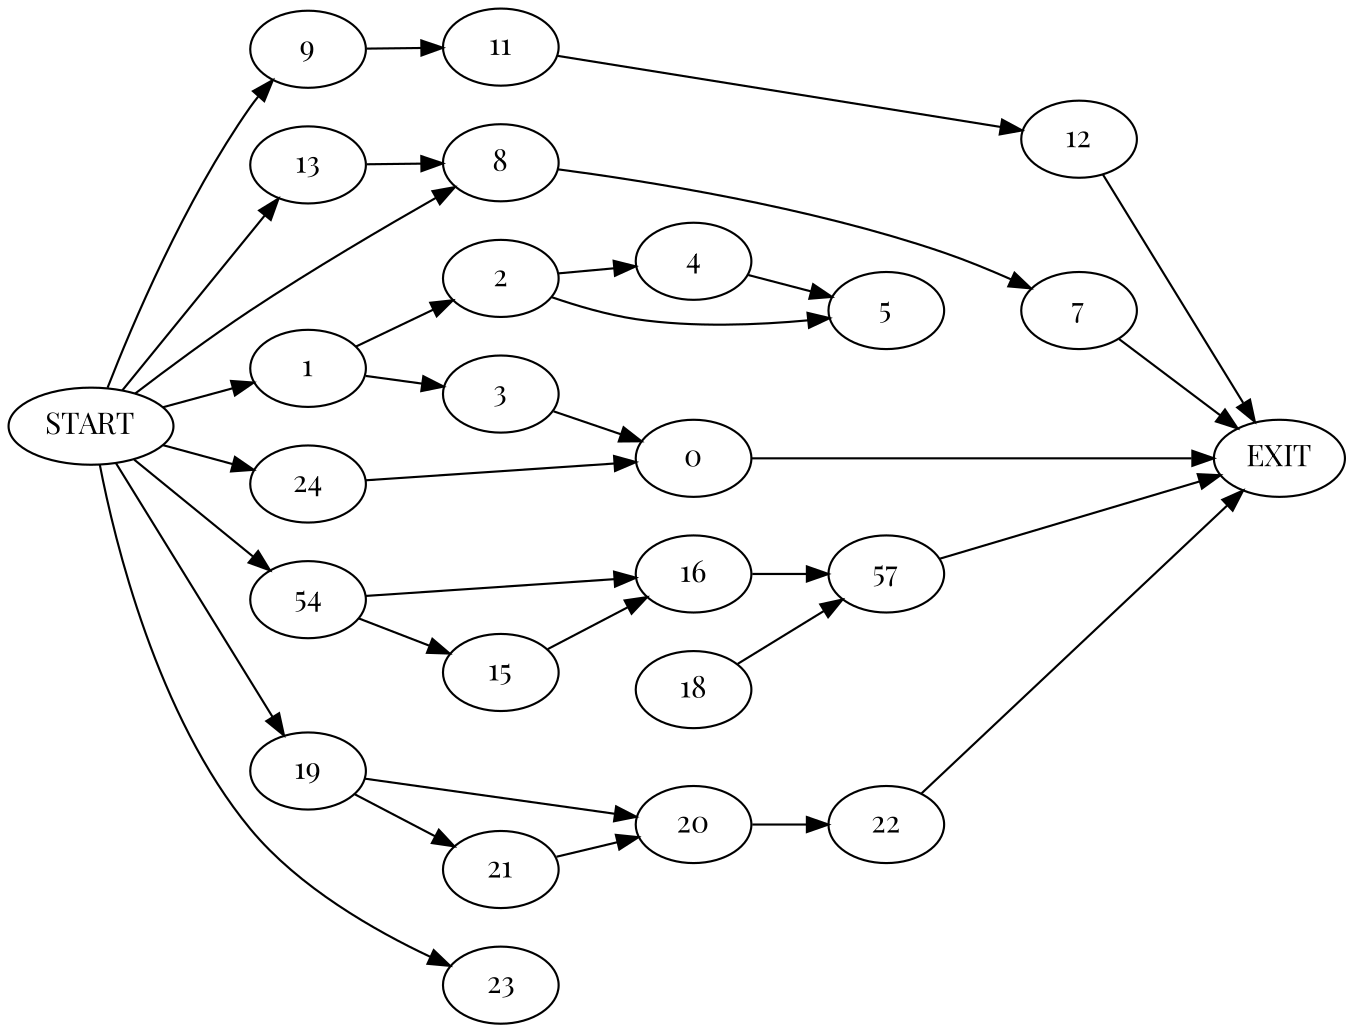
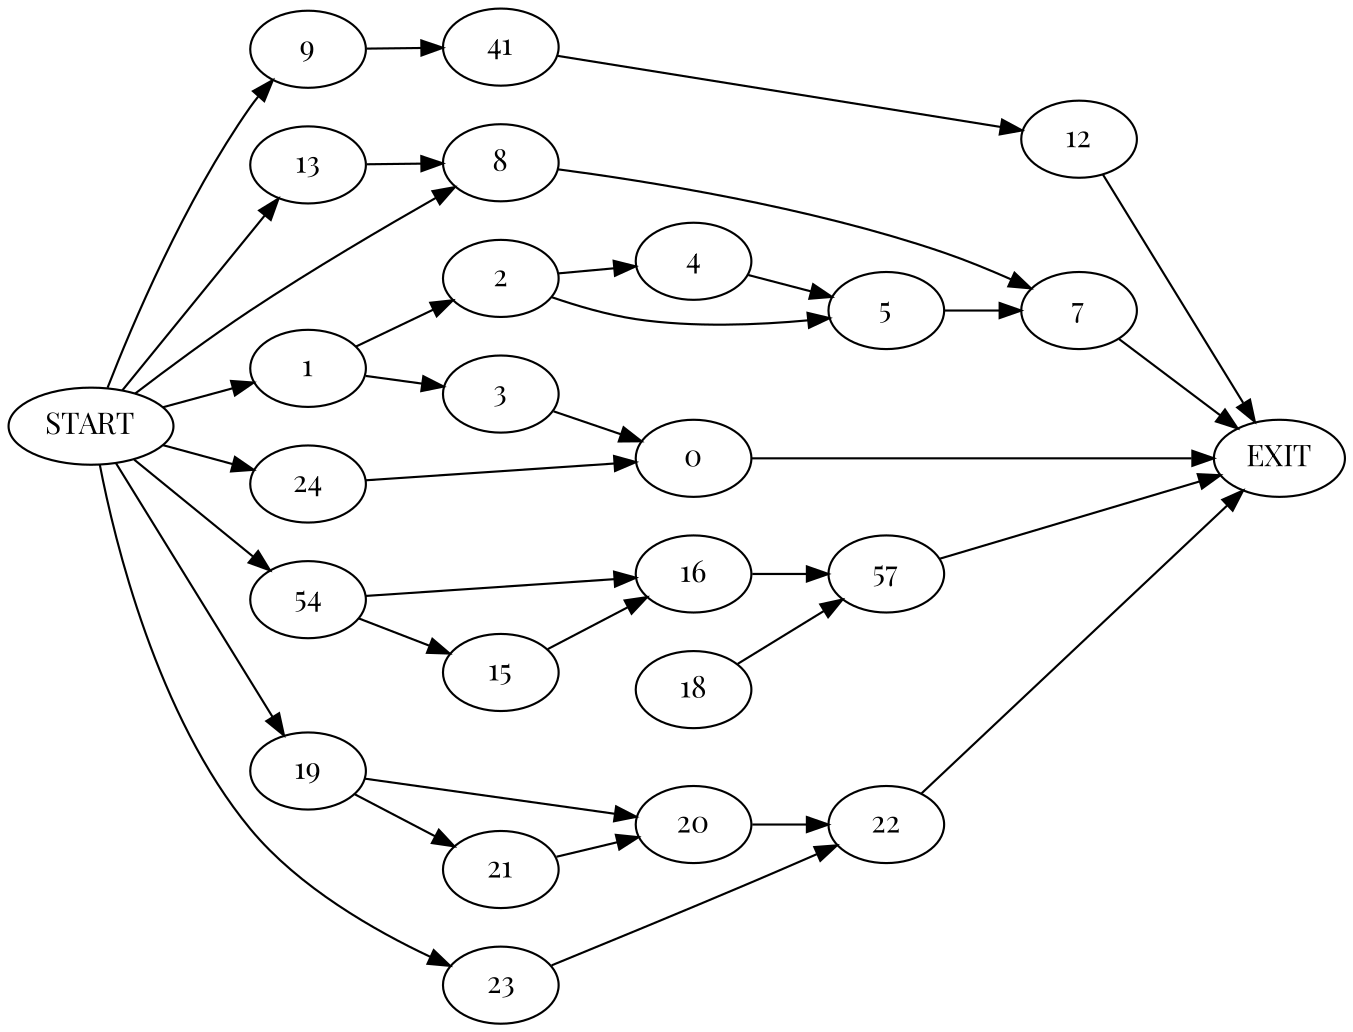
node "11": label "11" -> "41"
edge "5" -> "7": added
edge "23" -> "22": added
